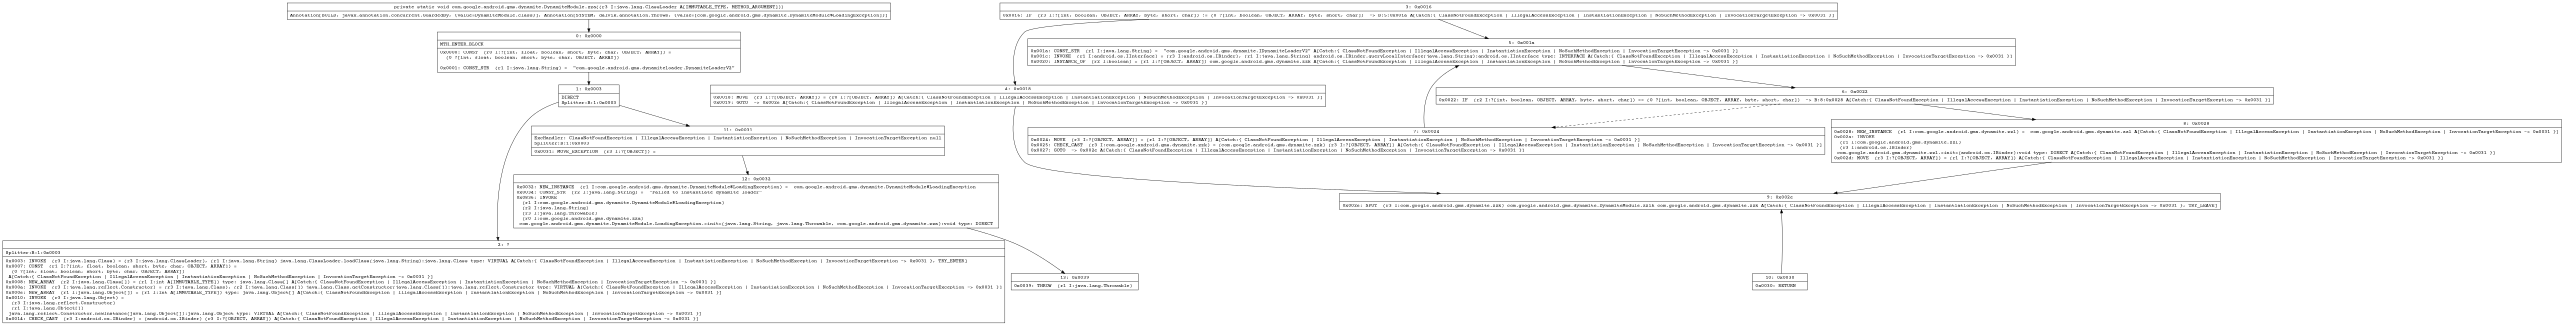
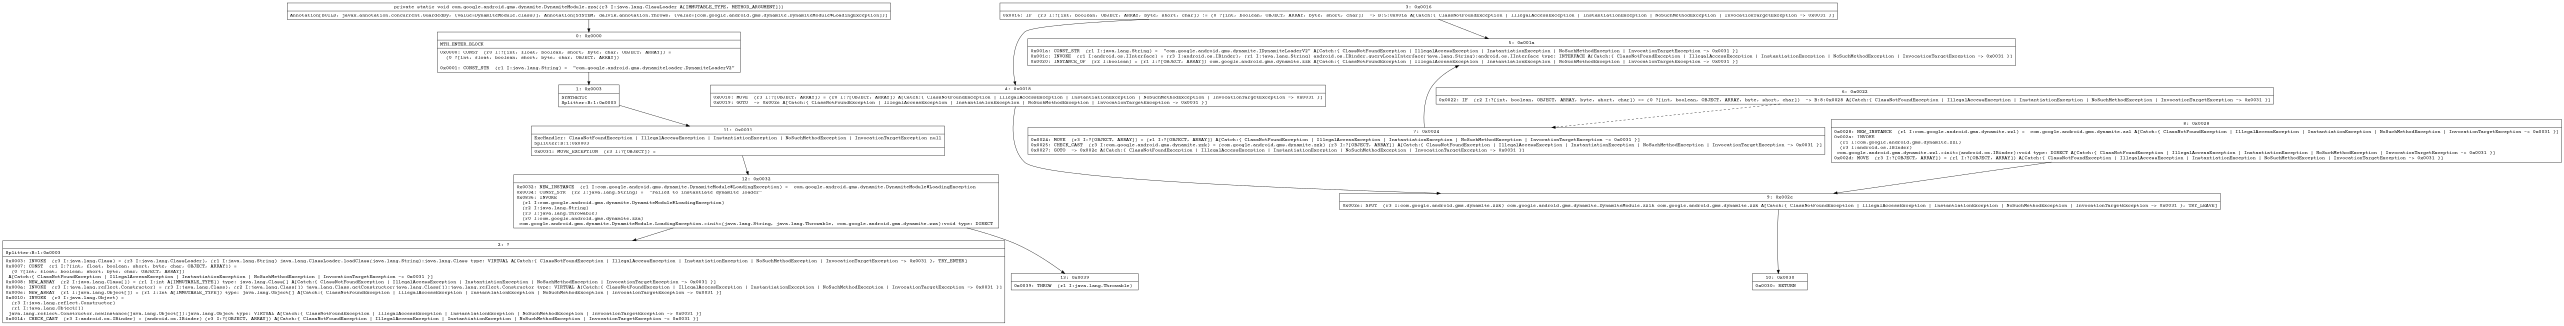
edge "5: 0x001a" -> "6: 0x0022": removed
node "1: 0x0003": text "DIRECT" -> "SYNTHETIC"
edge "6: 0x0022" -> "8: 0x0028": removed
edge "1: 0x0003" -> "2: ?": now "12: 0x0032" -> "2: ?"
edge "10: 0x0030" -> "9: 0x002e": reversed
